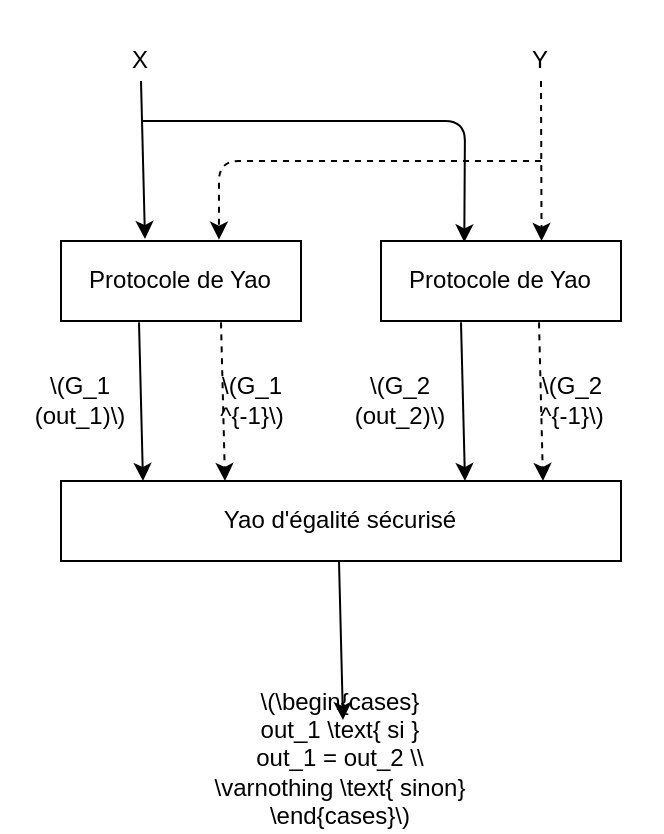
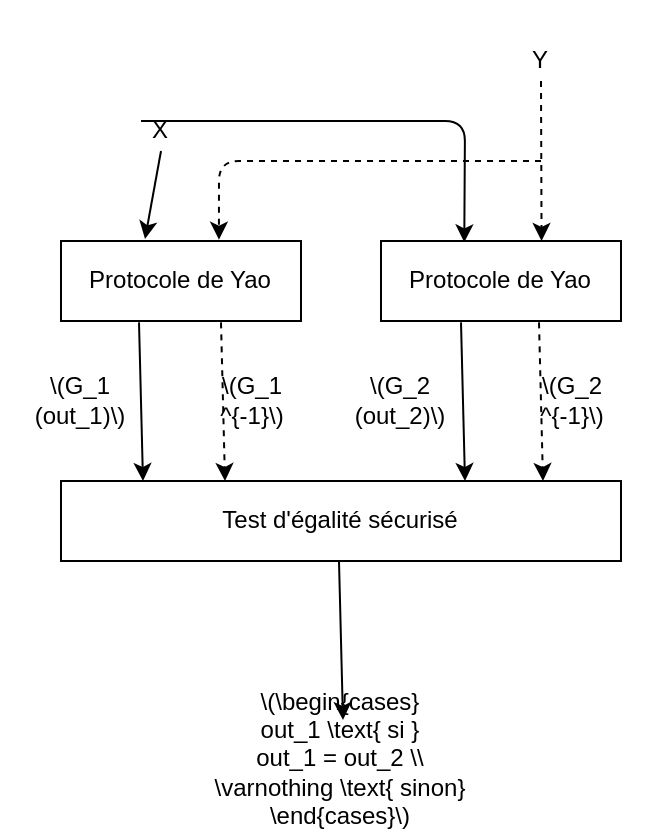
node "X": moved (141, 61) -> (161, 131)
node "Yao d'égalité sécurisé": label "Yao d'égalité sécurisé" -> "Test d'égalité sécurisé"
